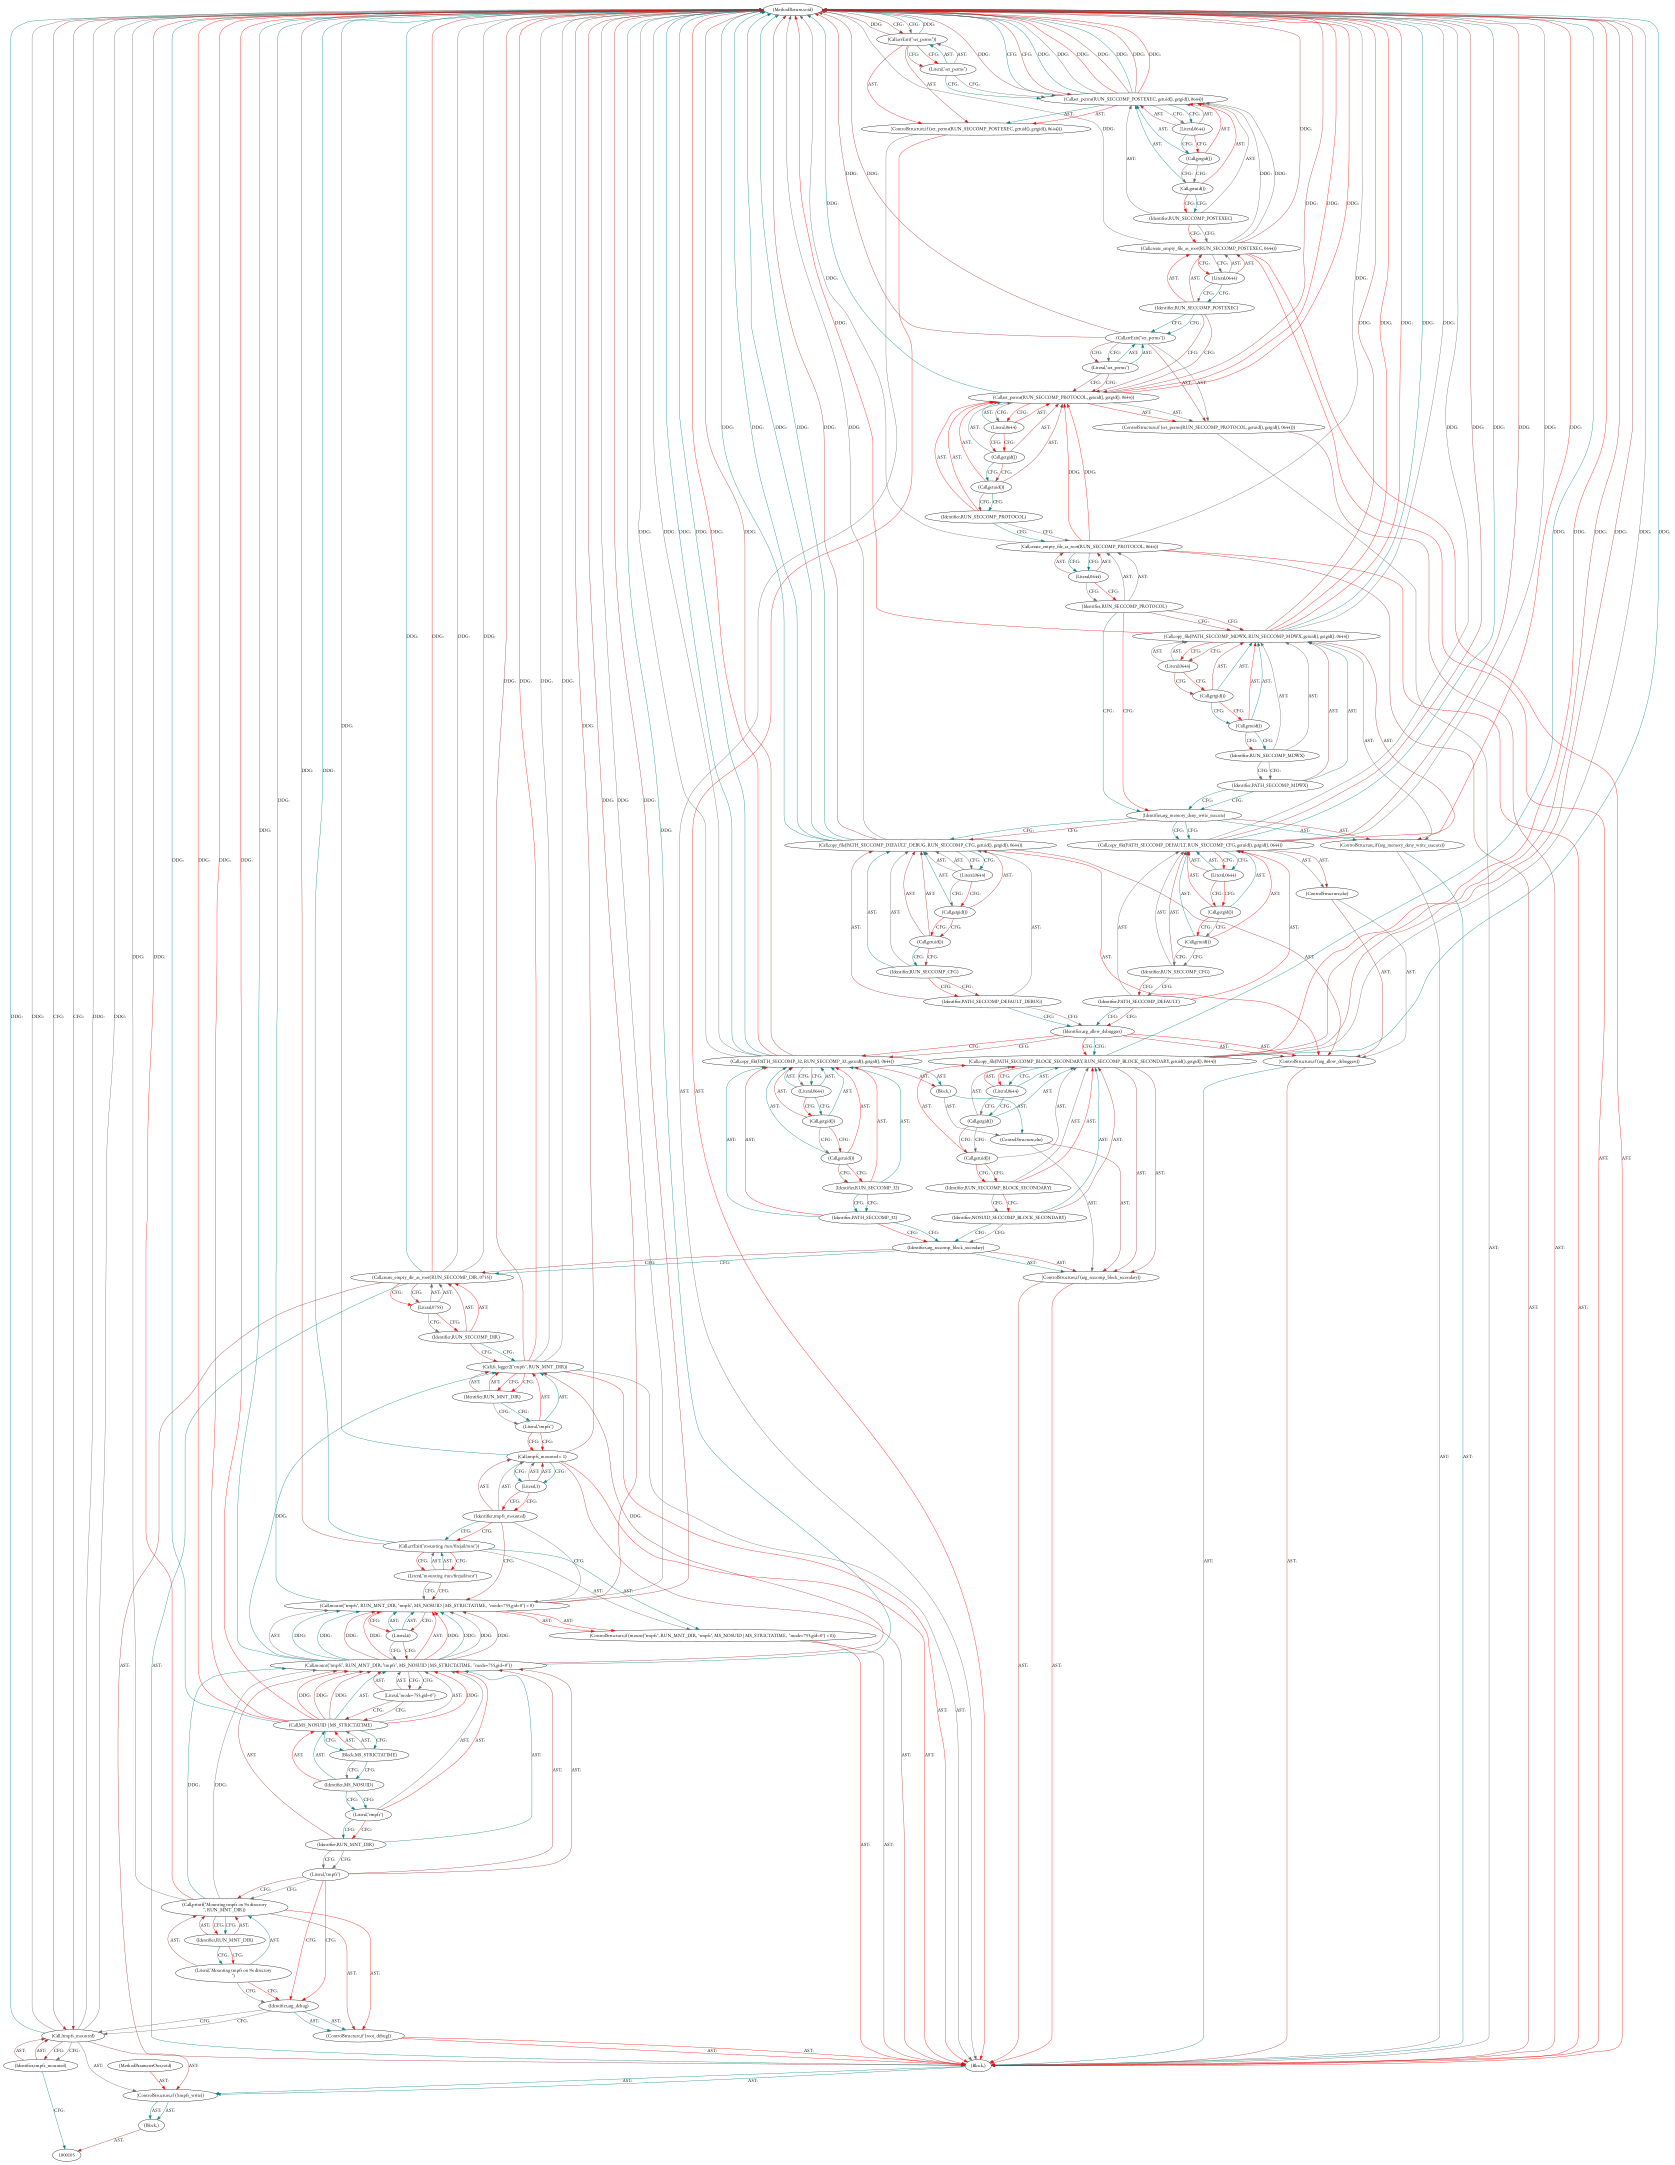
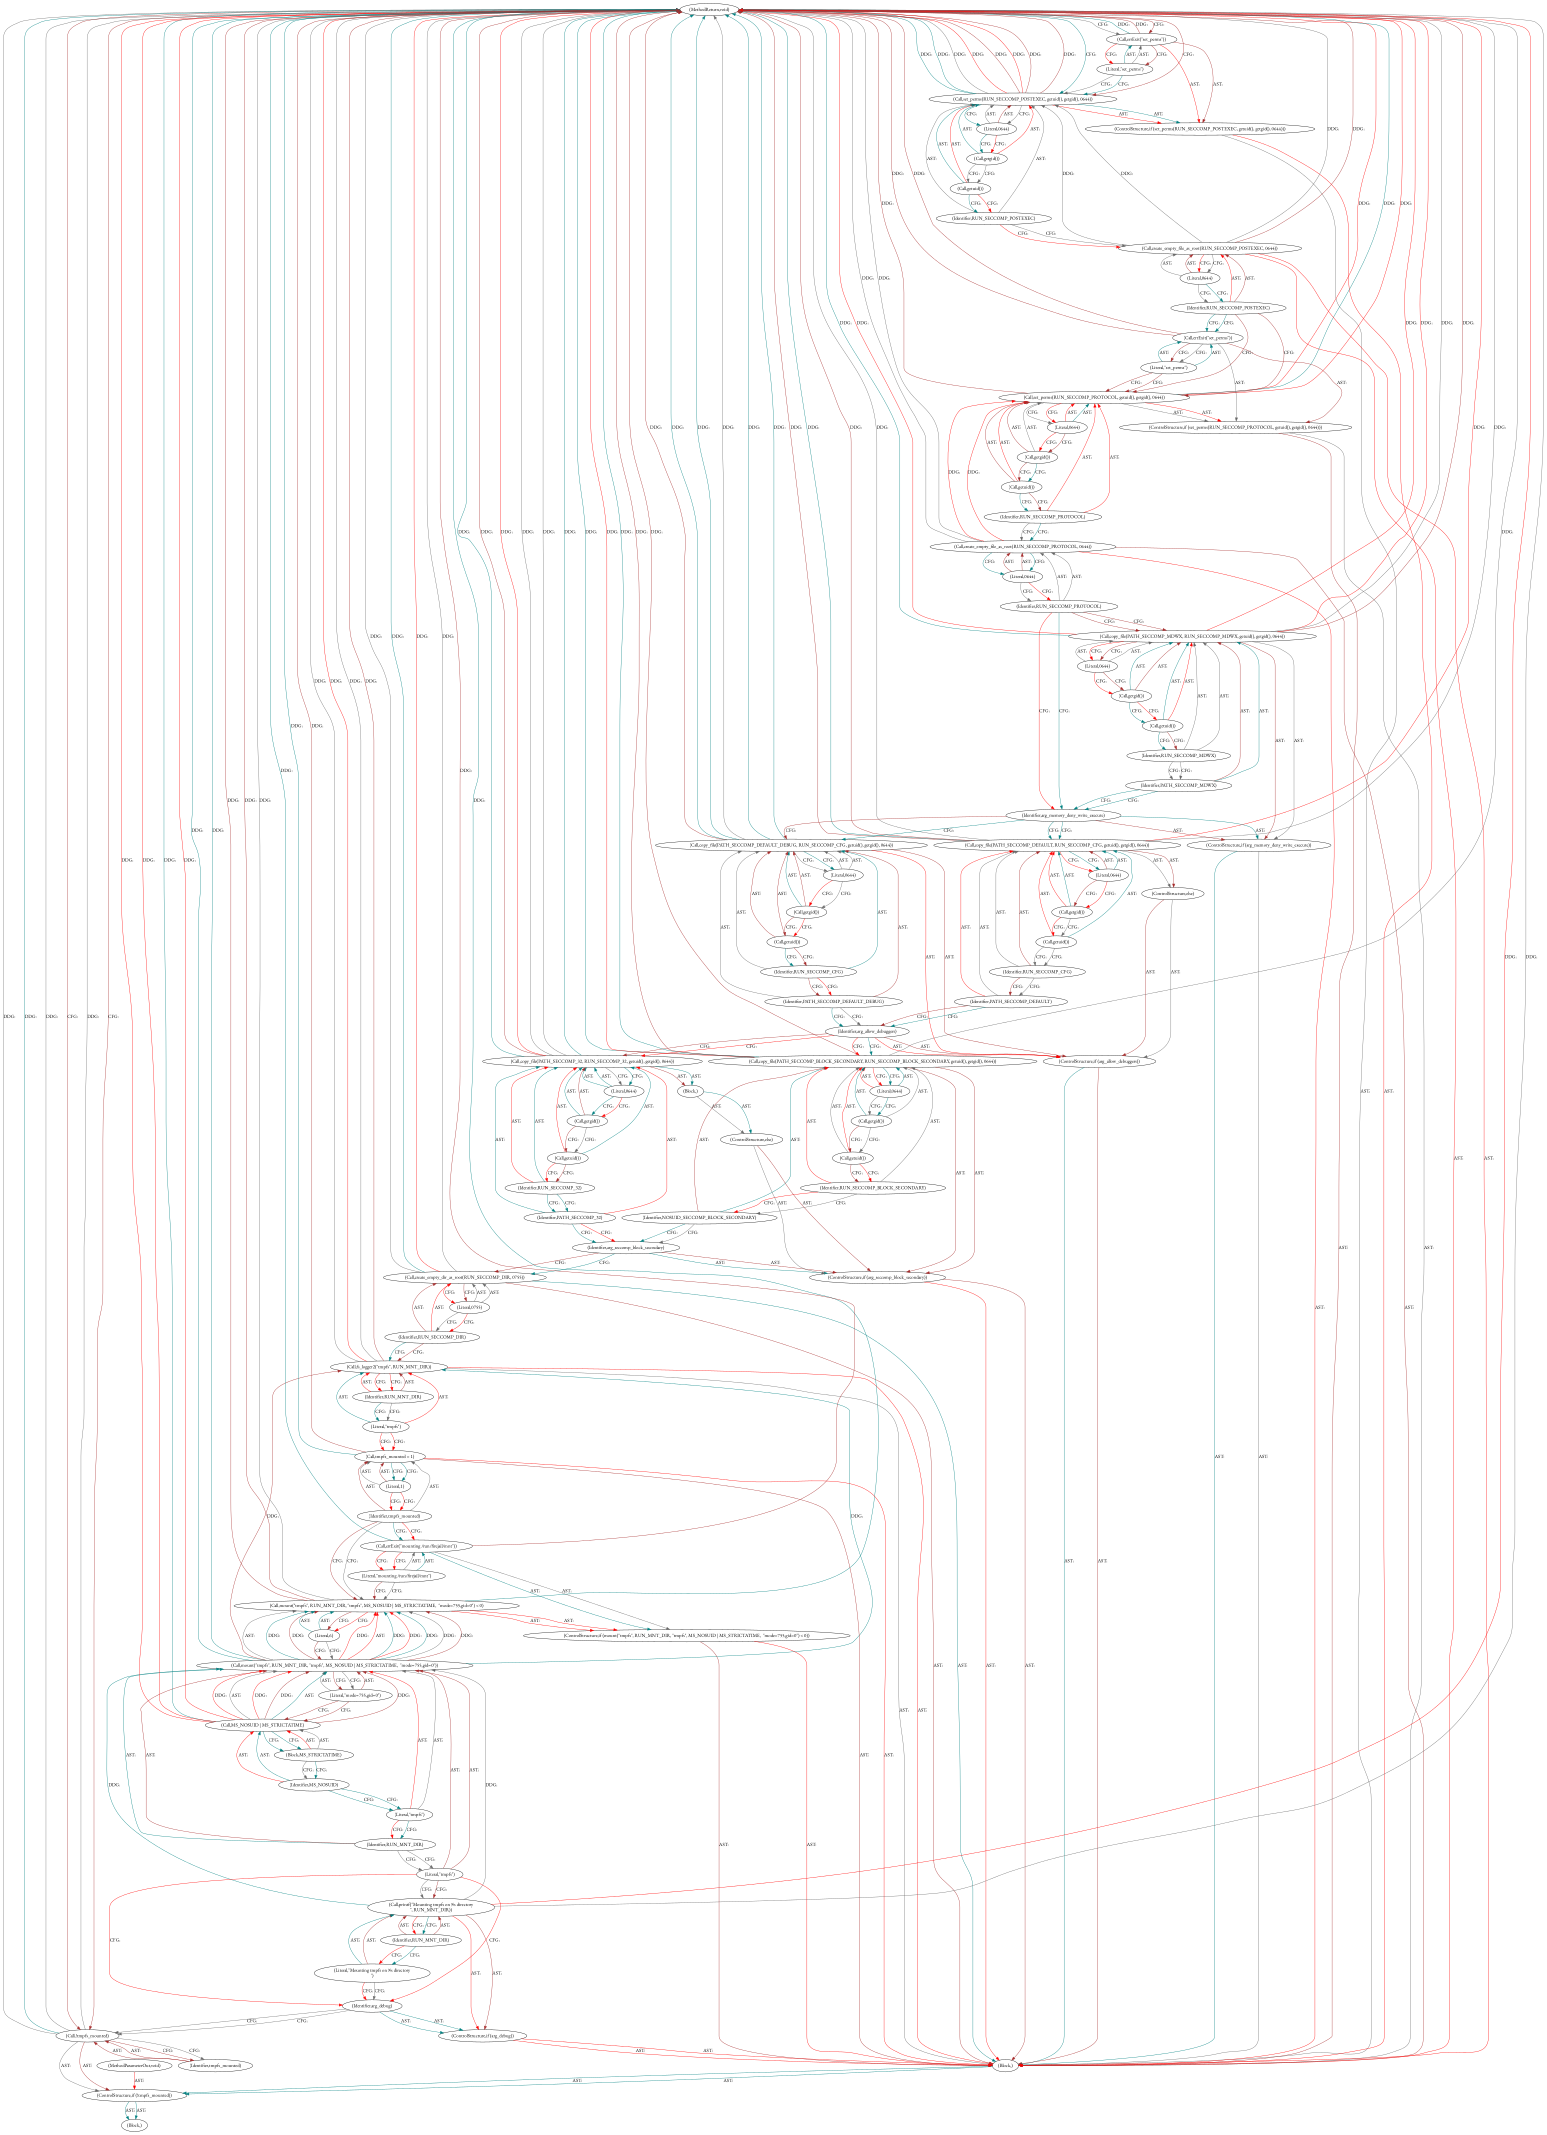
node "(ControlStructure,if (root_debug))": label "(ControlStructure,if (root_debug))" -> "(ControlStructure,if (arg_debug))"
node "(ControlStructure,if (!tmpfs_write))": label "(ControlStructure,if (!tmpfs_write))" -> "(ControlStructure,if (!tmpfs_mounted))"
node "1000105": removed
